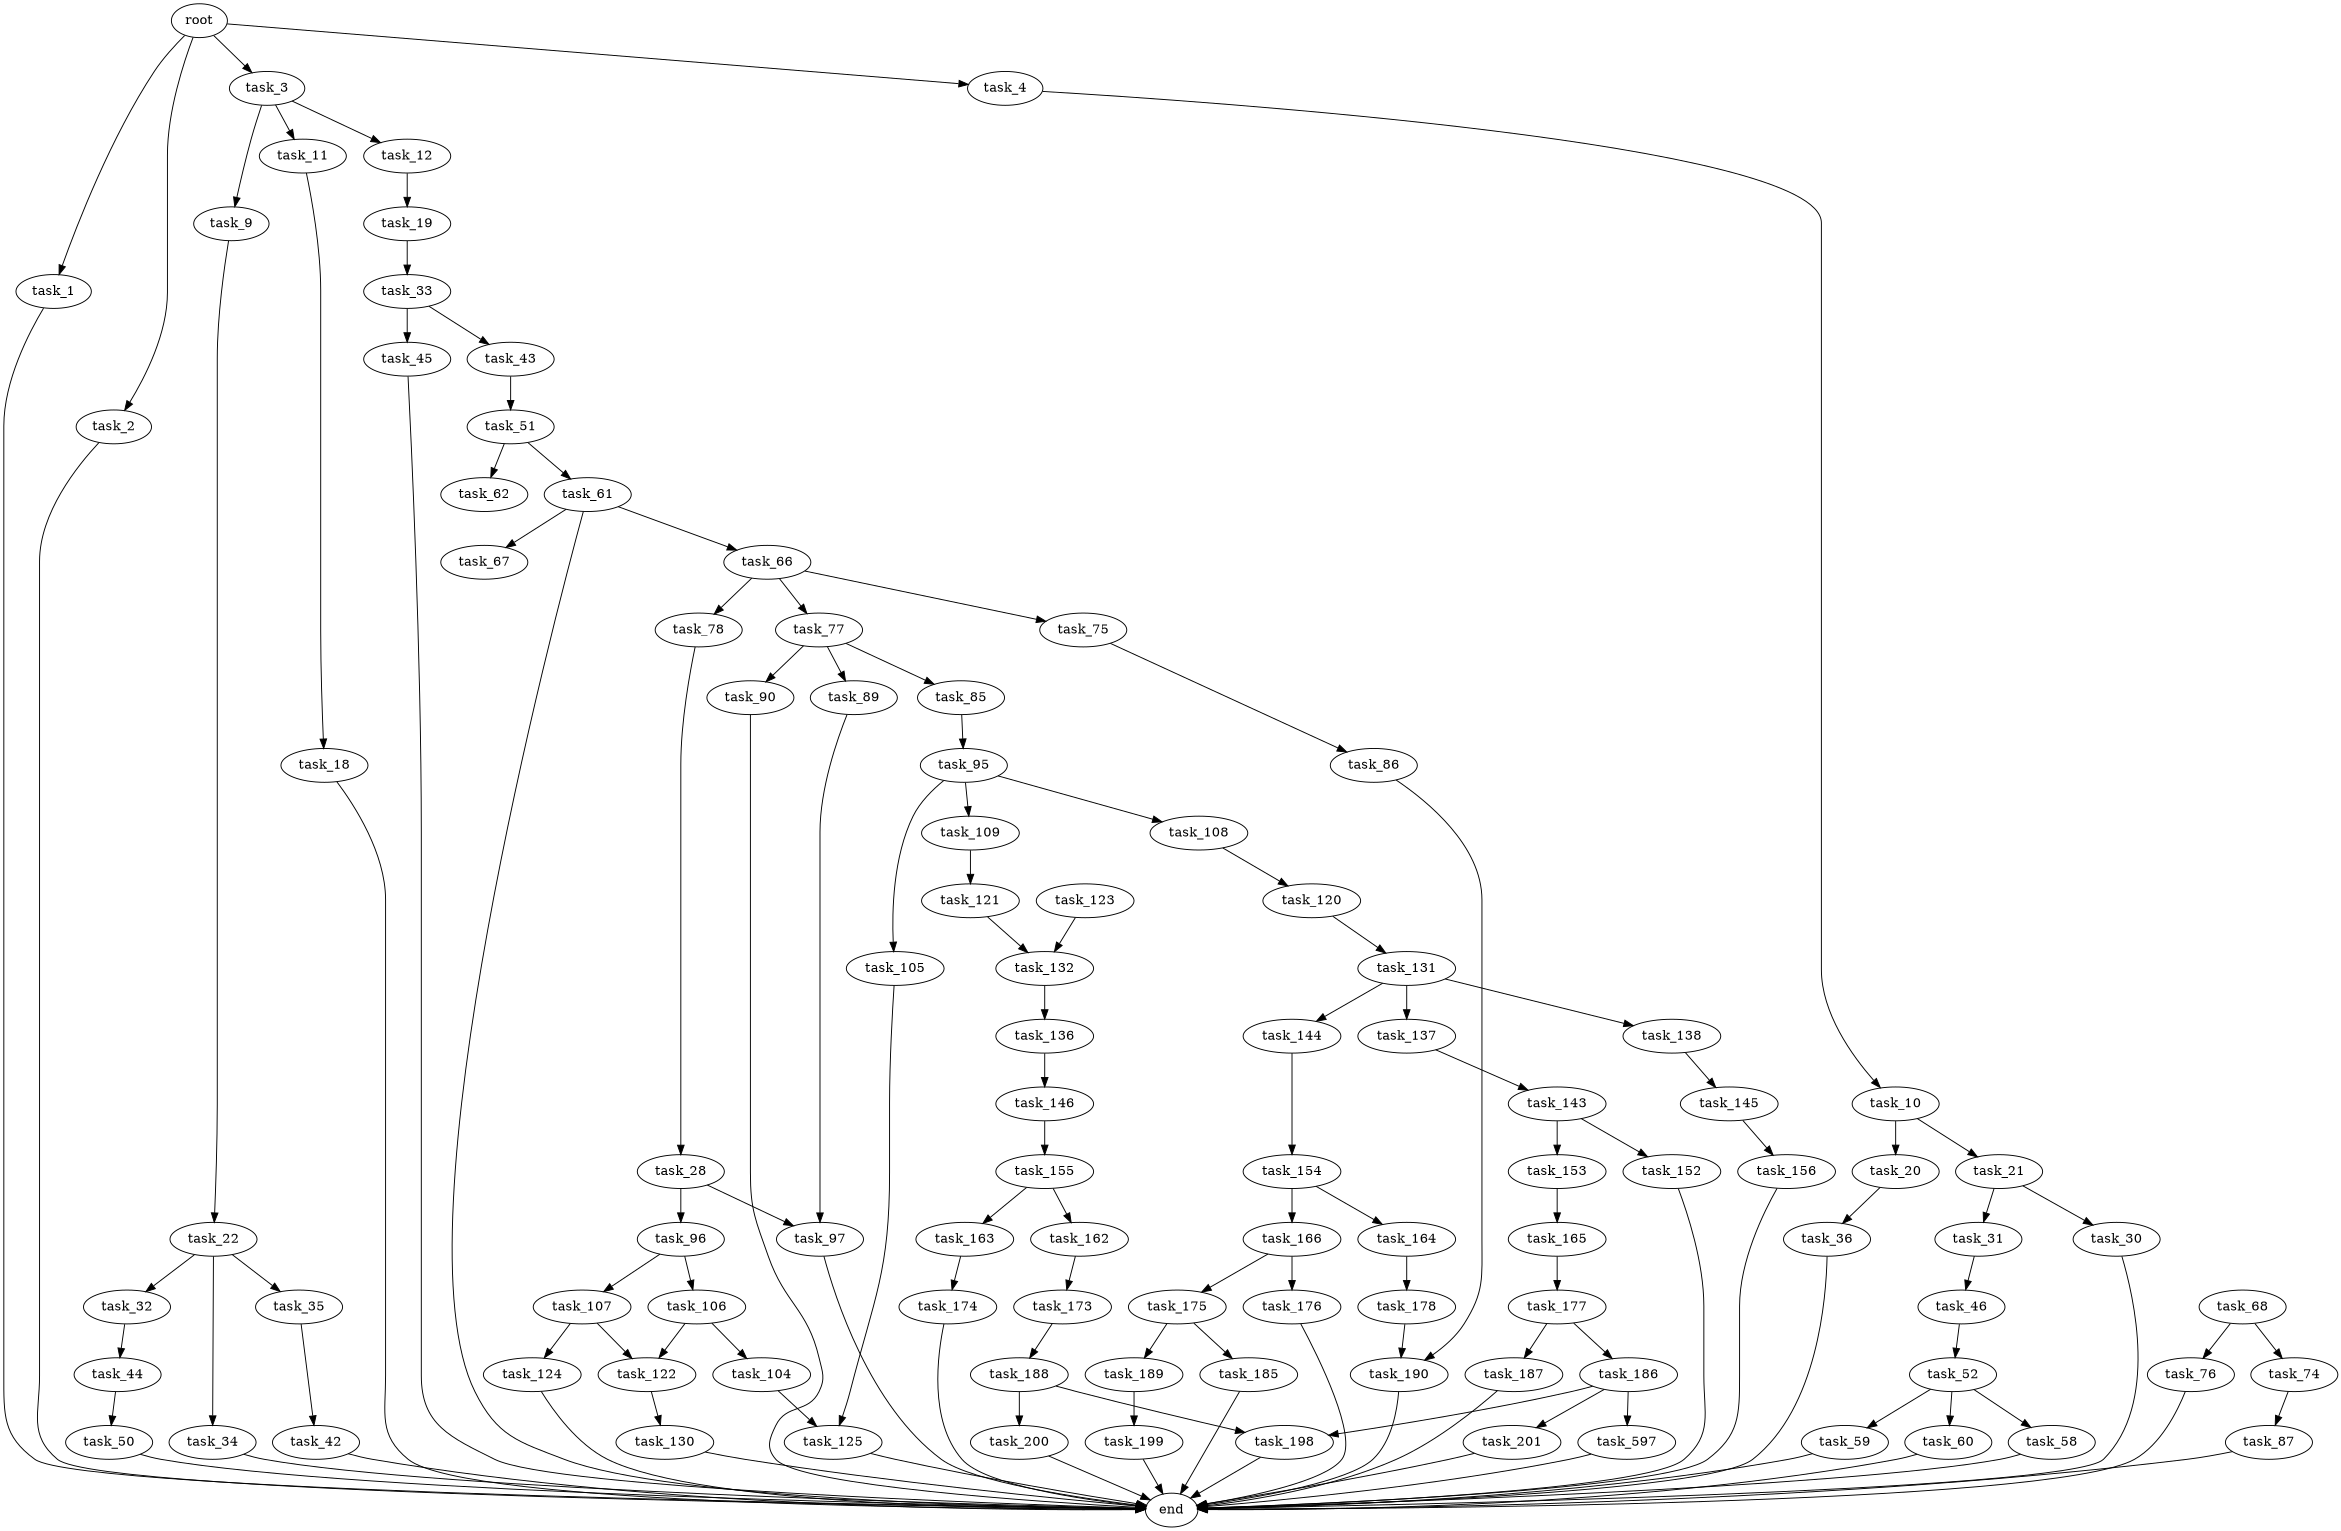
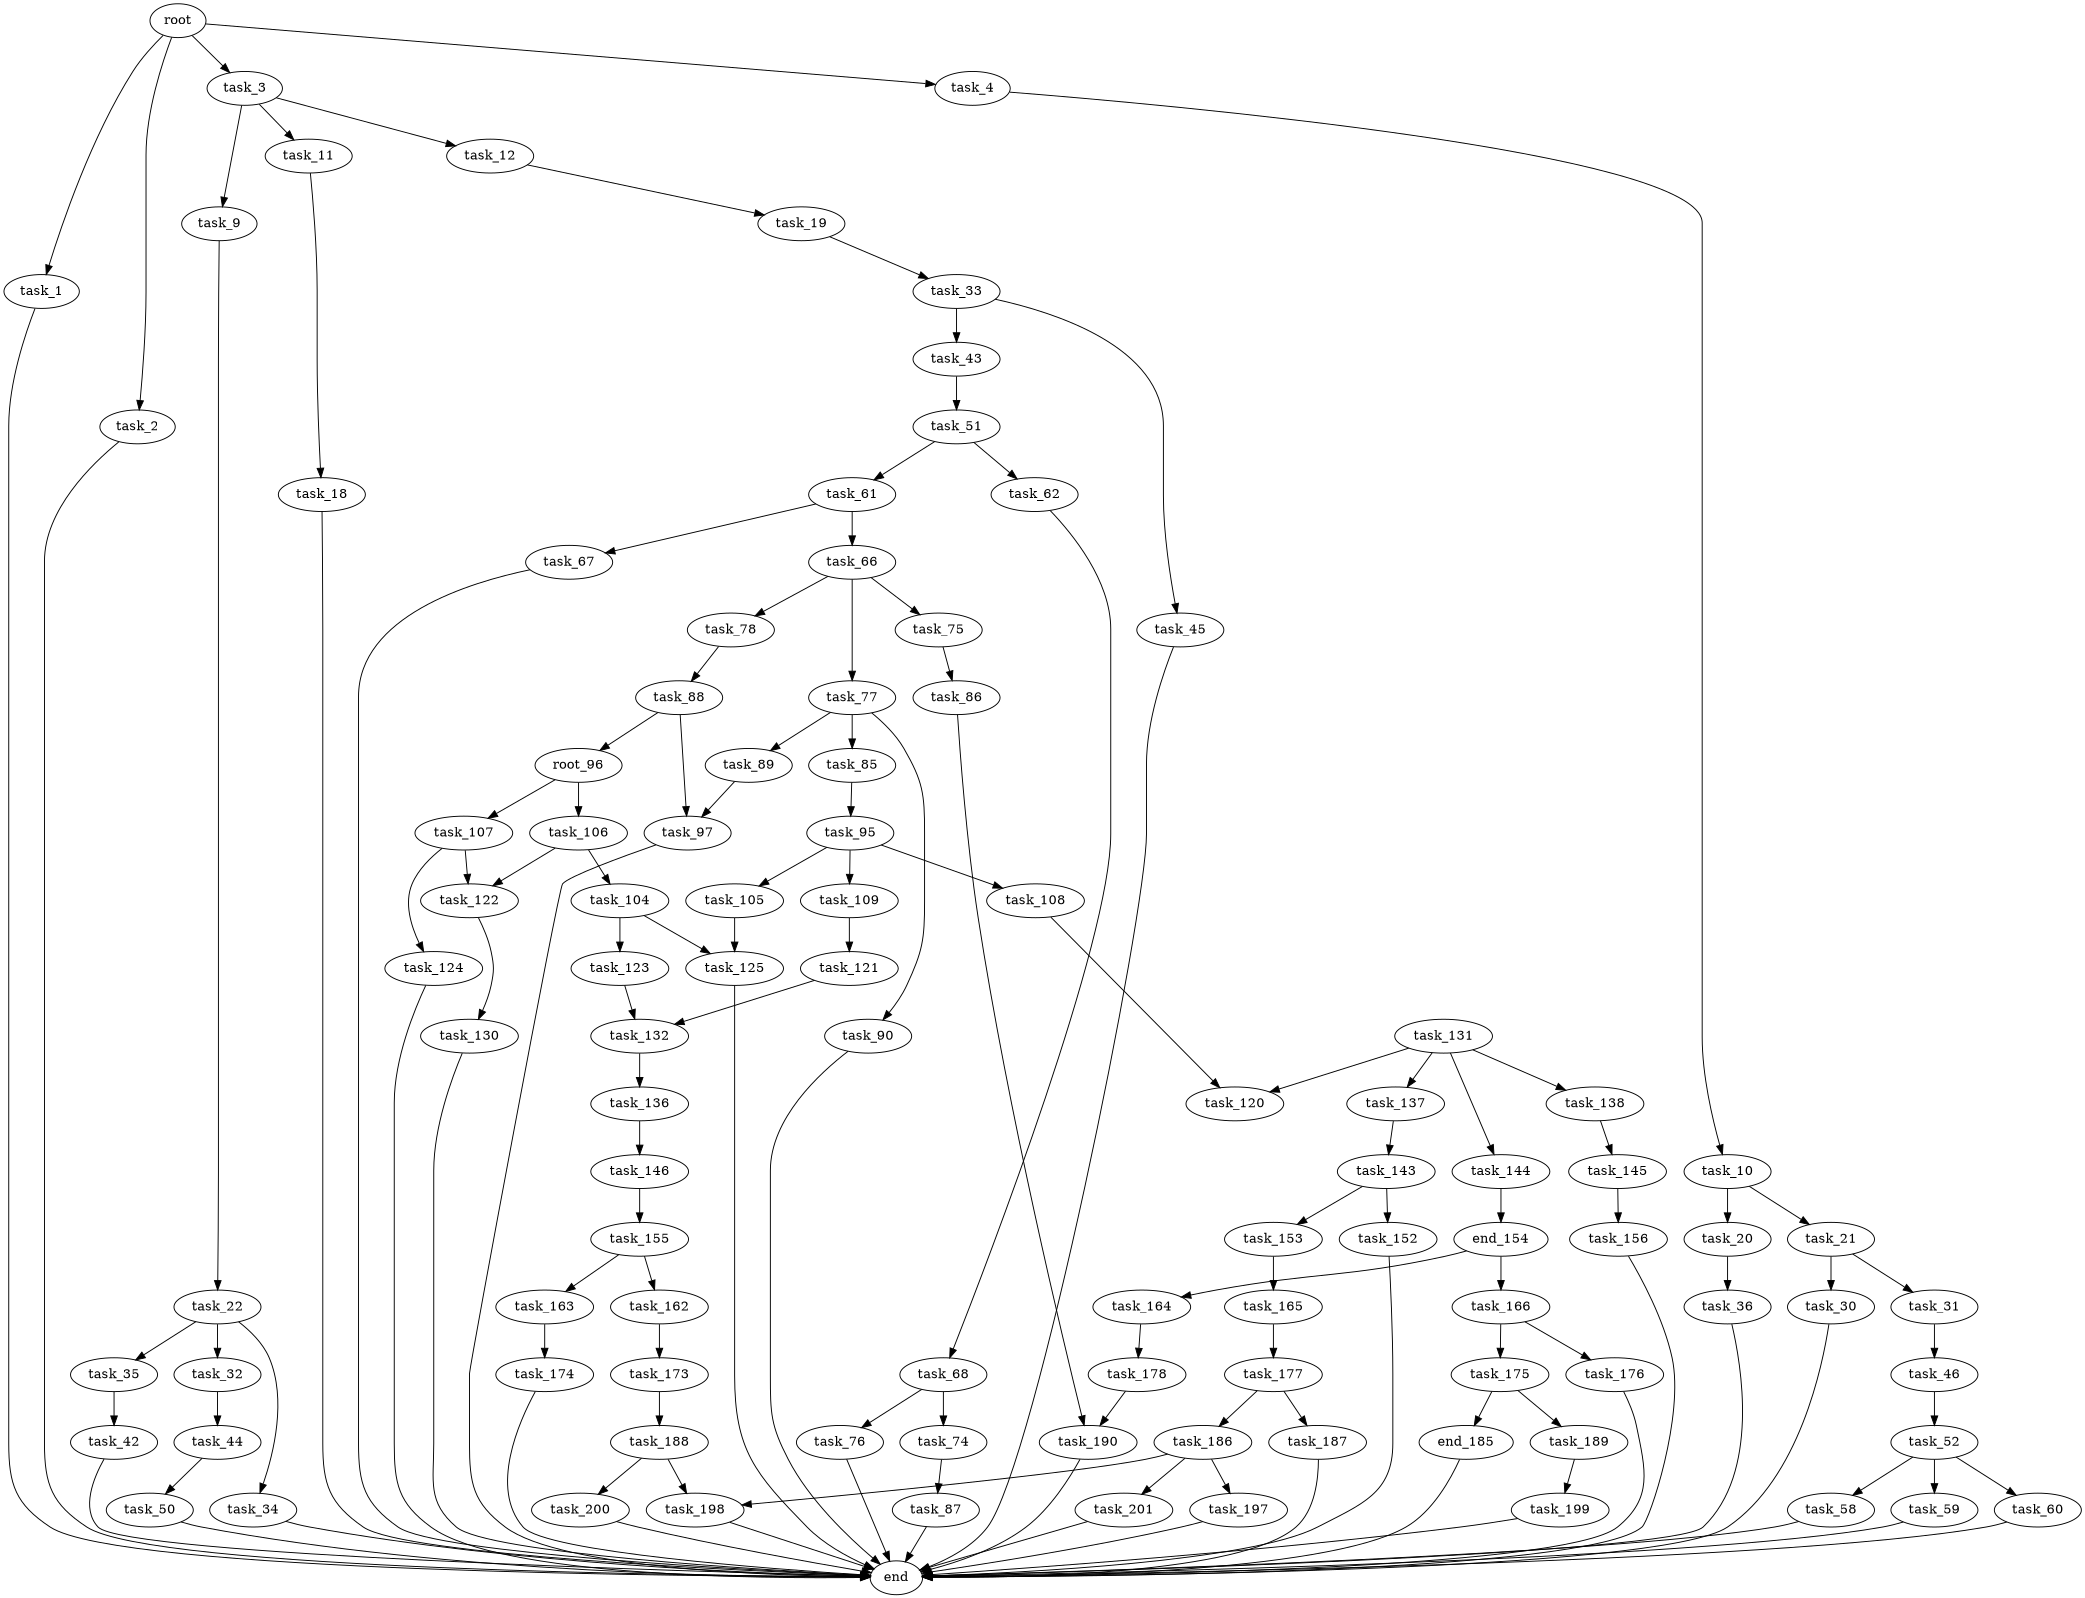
edge "task_104" -> "task_123": added
edge "task_62" -> "task_68": added
edge "task_120" -> "task_131": reversed
node "task_28": label "task_28" -> "task_88"
node "task_154": label "task_154" -> "end_154"
node "task_96": label "task_96" -> "root_96"
edge "task_61" -> "end": now "task_67" -> "end"
node "task_185": label "task_185" -> "end_185"
node "task_597": label "task_597" -> "task_197"
